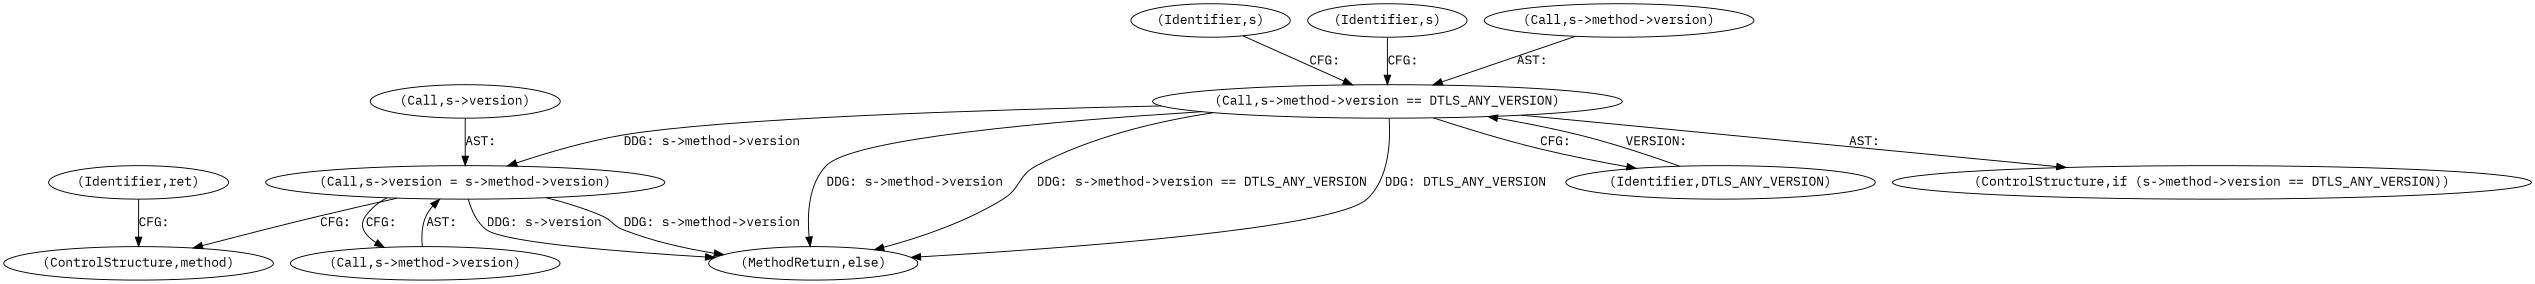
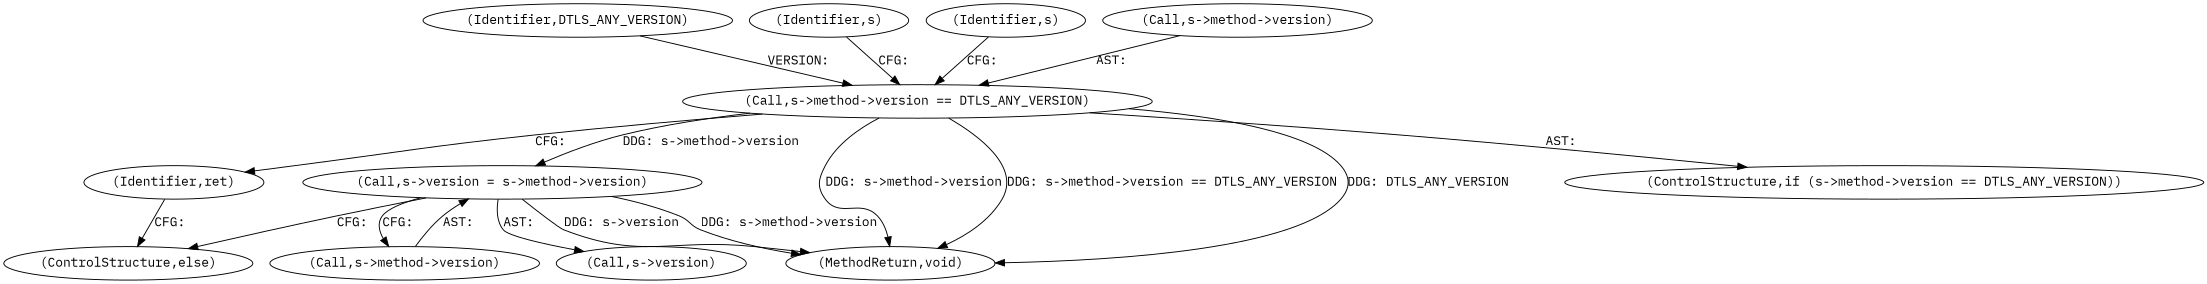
edge "(Call,s->version)" -> "(Call,s->version = s->method->version)": reversed
edge "(Call,s->method->version == DTLS_ANY_VERSION)" -> "(Identifier,DTLS_ANY_VERSION)": now "(Call,s->method->version == DTLS_ANY_VERSION)" -> "(Identifier,ret)"
node "(ControlStructure,method)": label "(ControlStructure,method)" -> "(ControlStructure,else)"
node "(MethodReturn,else)": label "(MethodReturn,else)" -> "(MethodReturn,void)"
